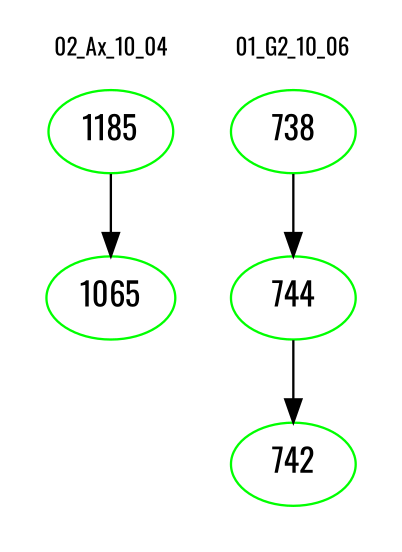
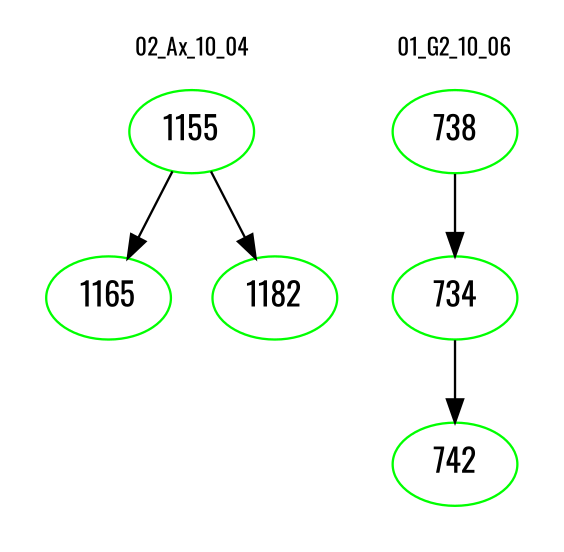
node "1185": label "1185" -> "1155"
node "1065": label "1065" -> "1165"
node "1182": added
node "744": label "744" -> "734"
